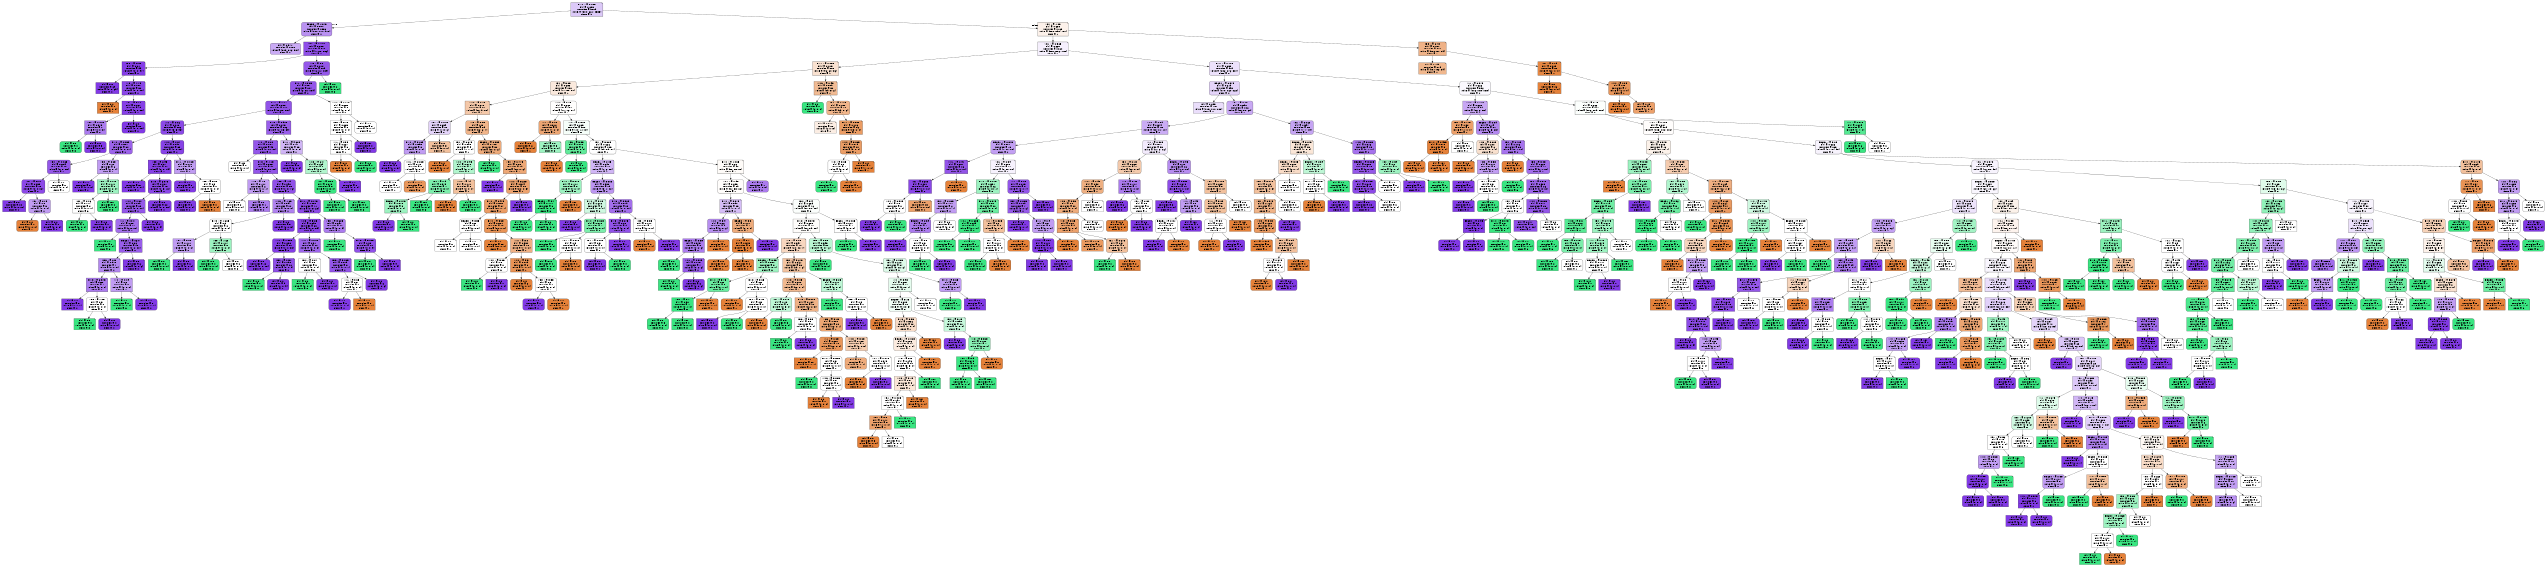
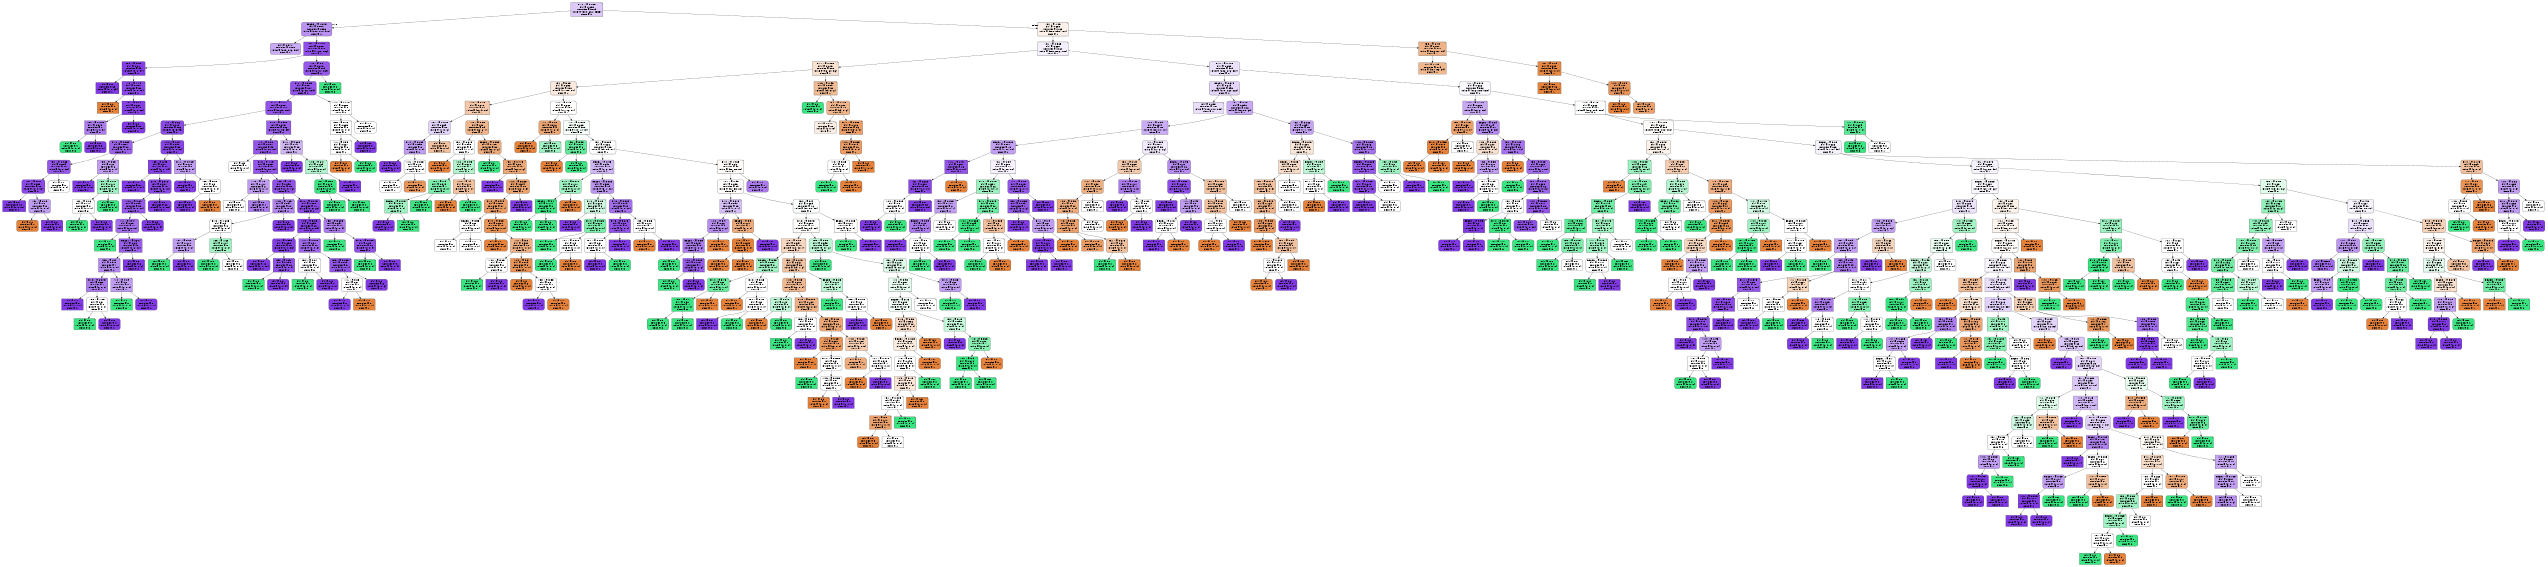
node "gini = 0.0 samples = 13 value = [0, 0, 13] class = H": fillcolor #eca06a -> #8139e5
node "gini = 0.177 samples = 20 value = [1, 1, 18] class = H": shape note -> box
